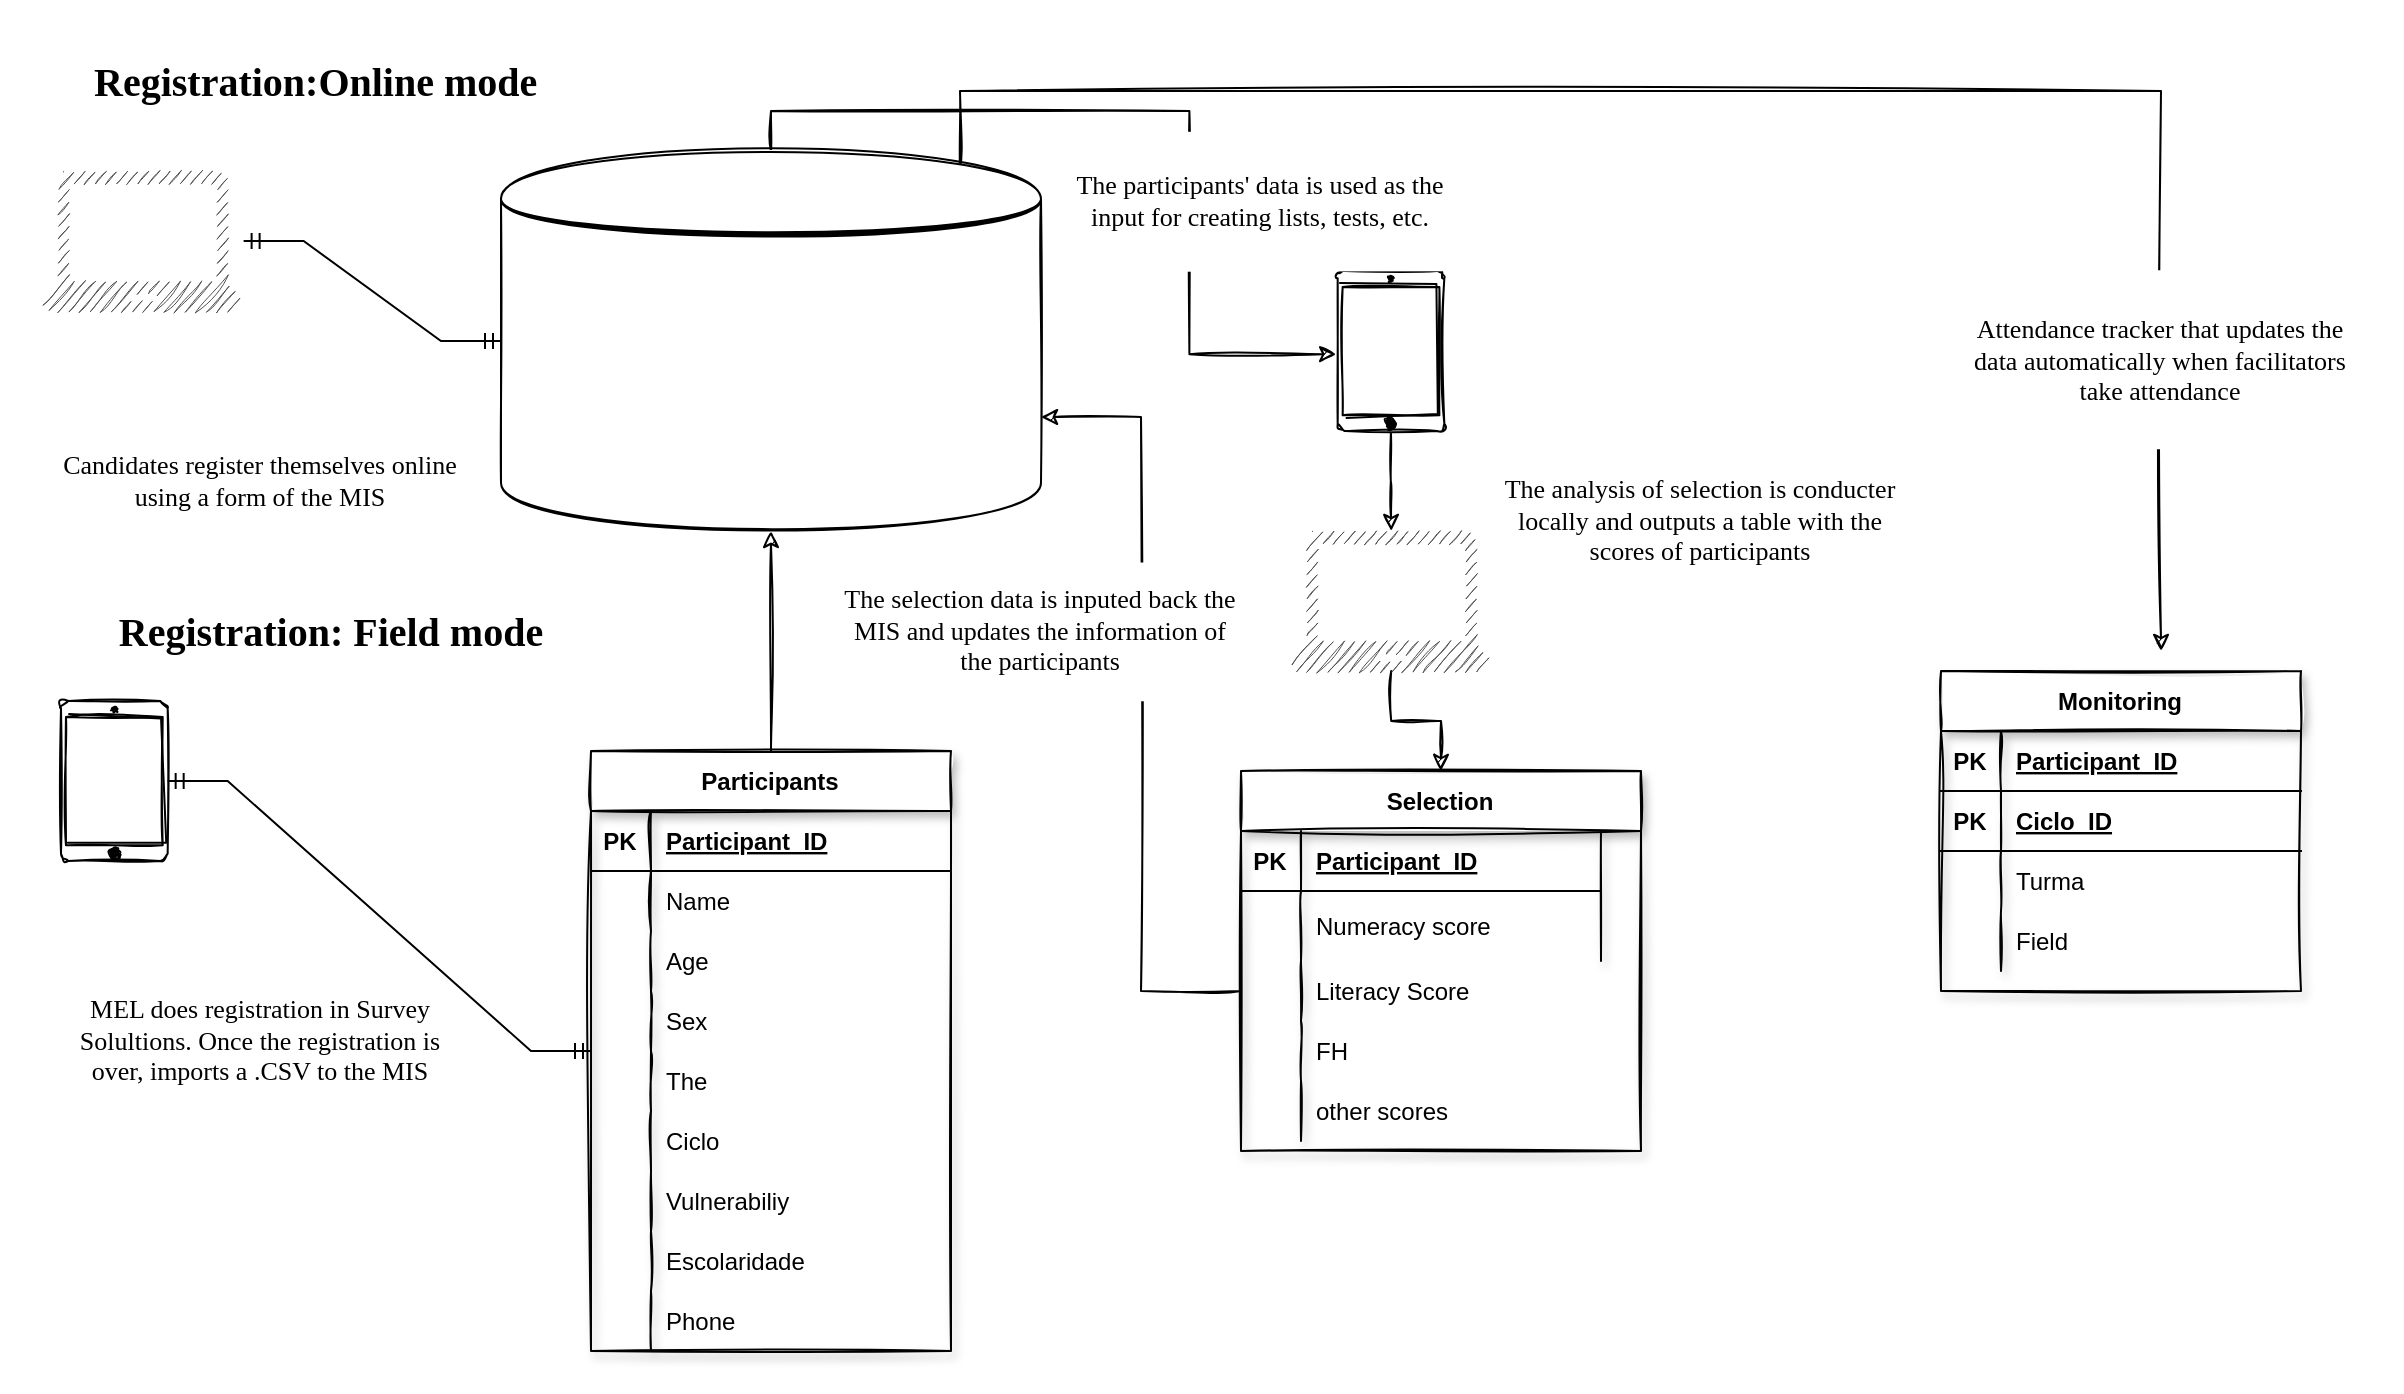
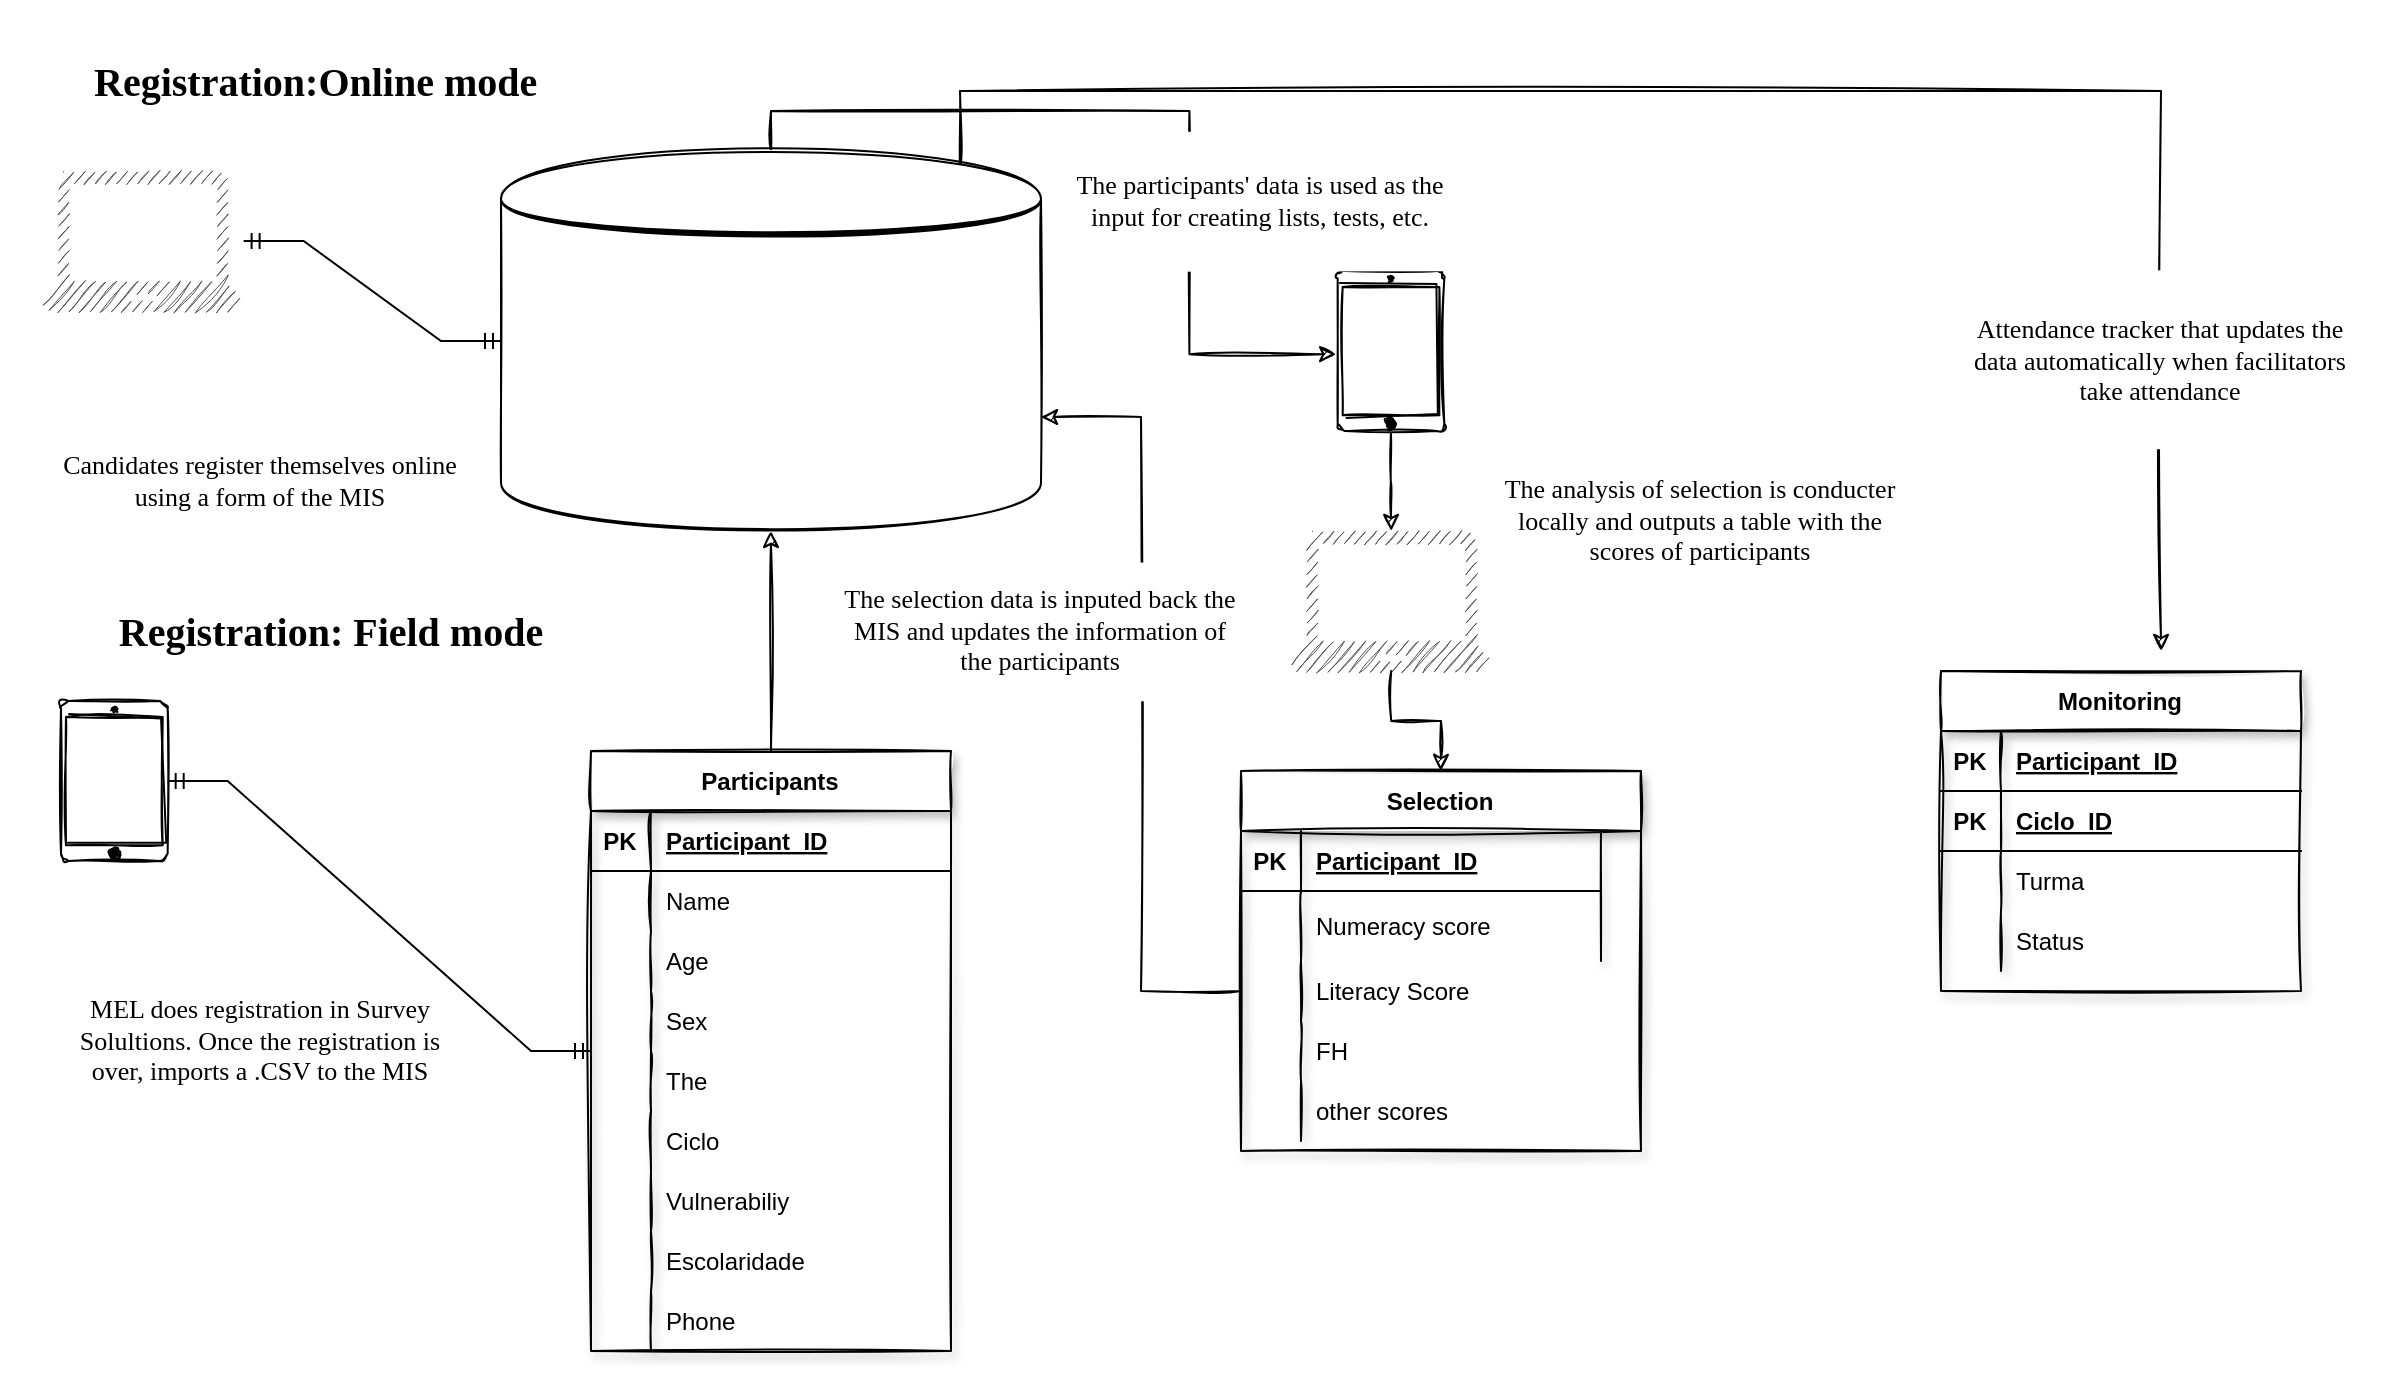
node "Field": label "Field" -> "Status"
